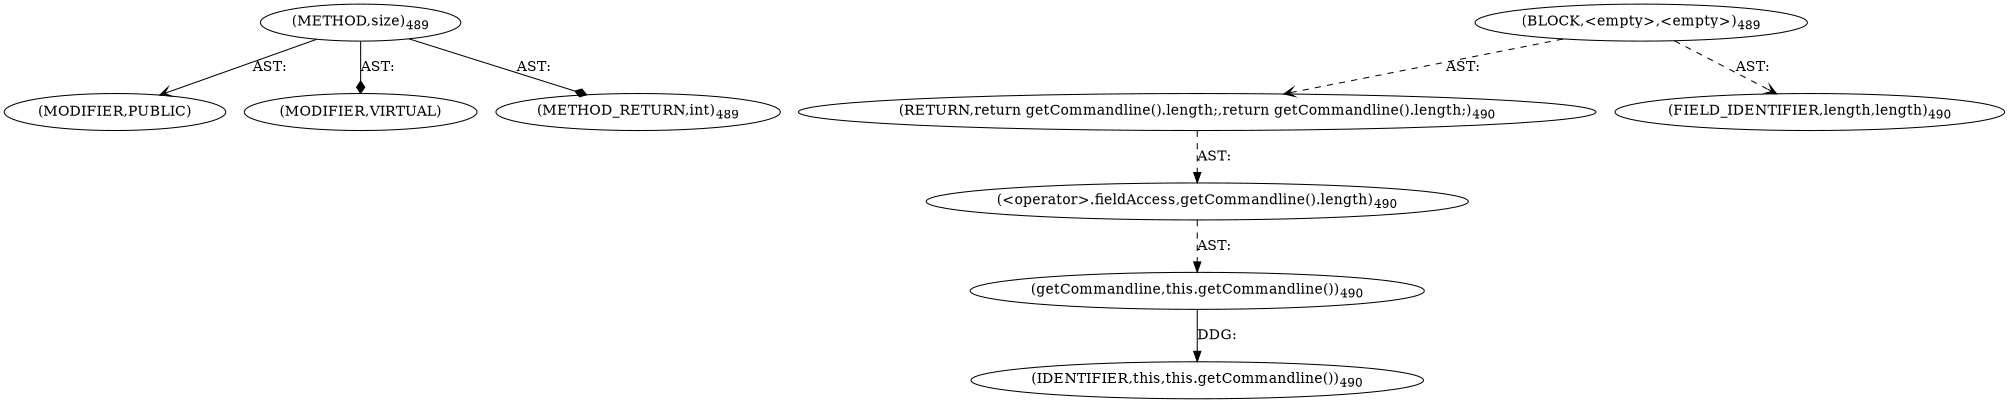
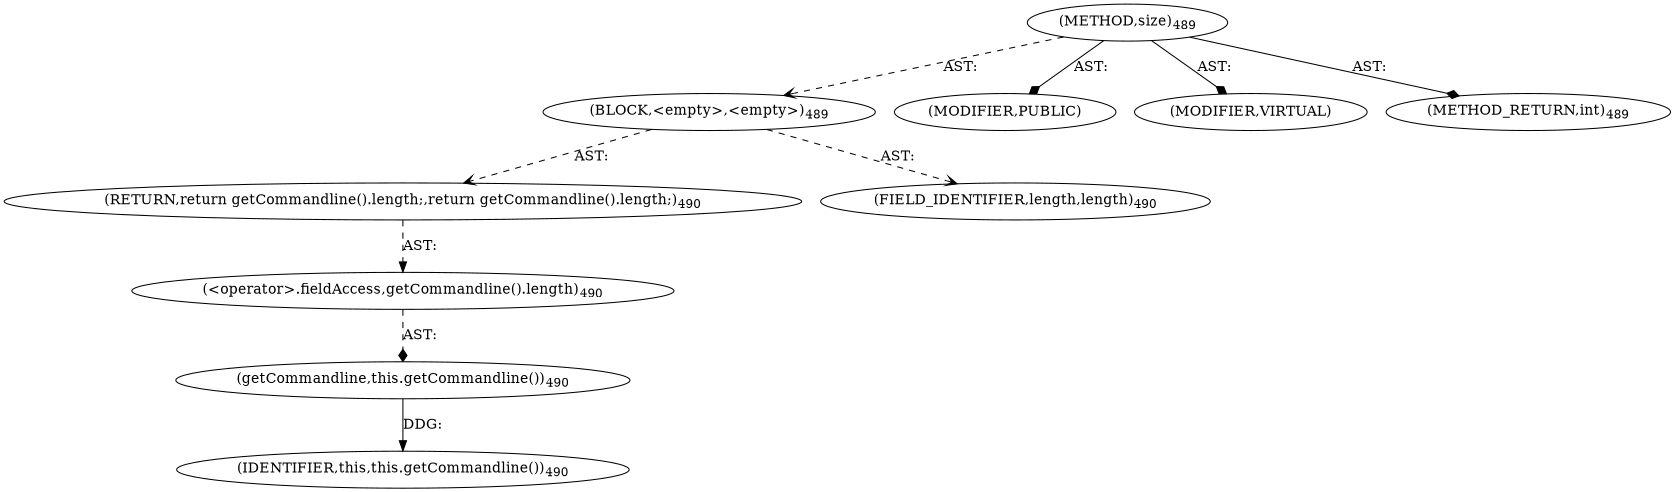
edge "(METHOD,size)" -> "(MODIFIER,PUBLIC)": arrowhead vee -> diamond
edge "(METHOD,size)" -> "(BLOCK,<empty>,<empty>)": added, label "AST:"
edge "(<operator>.fieldAccess,getCommandline().length)" -> "(getCommandline,this.getCommandline())": arrowhead normal -> diamond
